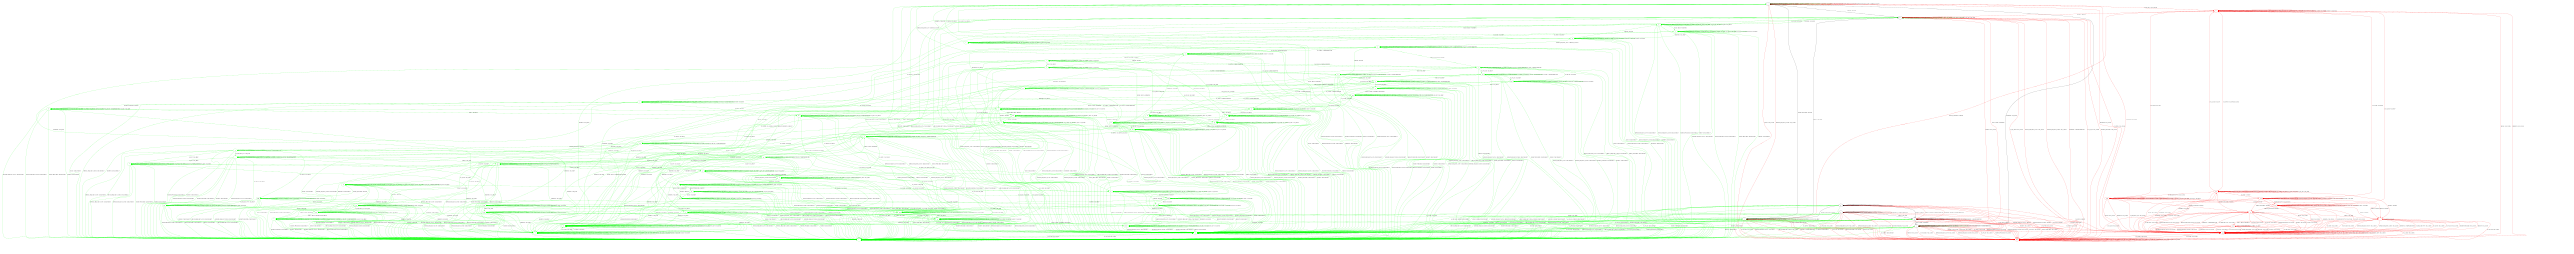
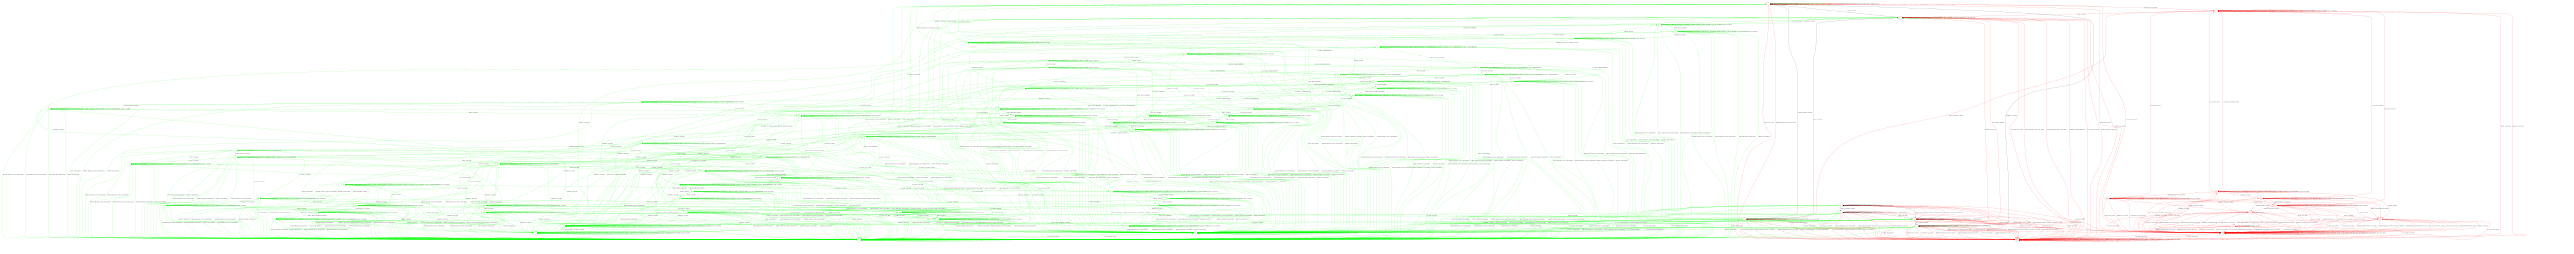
edge "q" -> "n": now "mm" -> "n"
edge "u" -> "l": now "w" -> "l"
edge "g" -> "f": now "g" -> "d"
